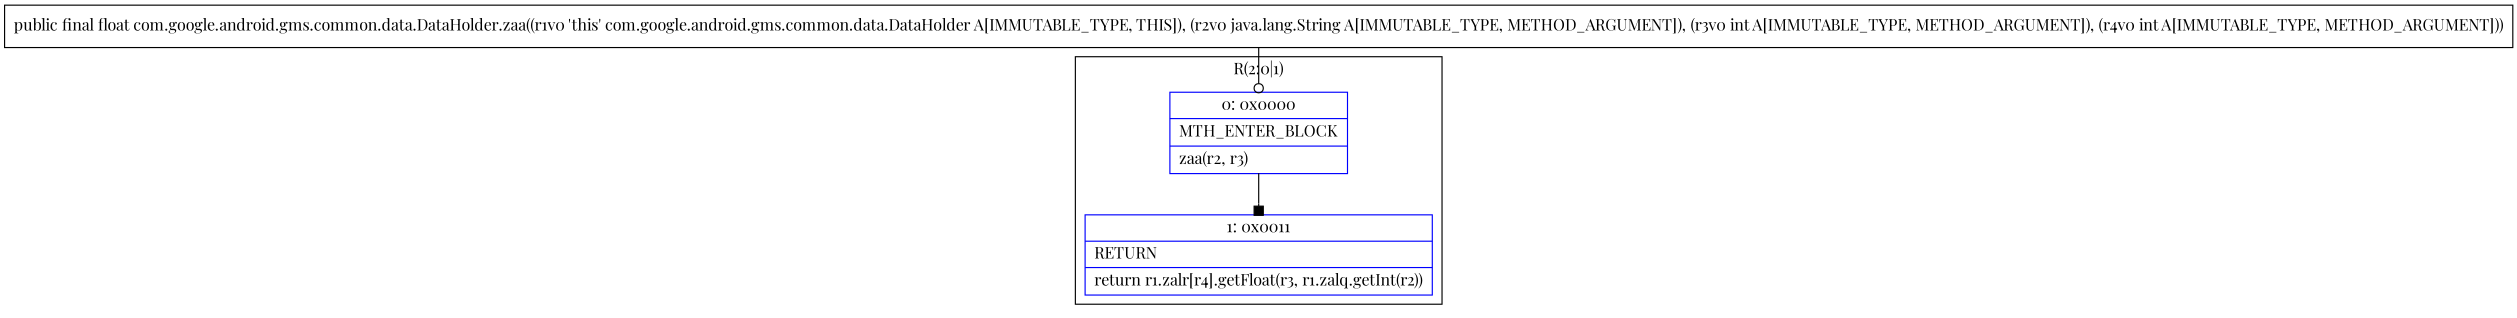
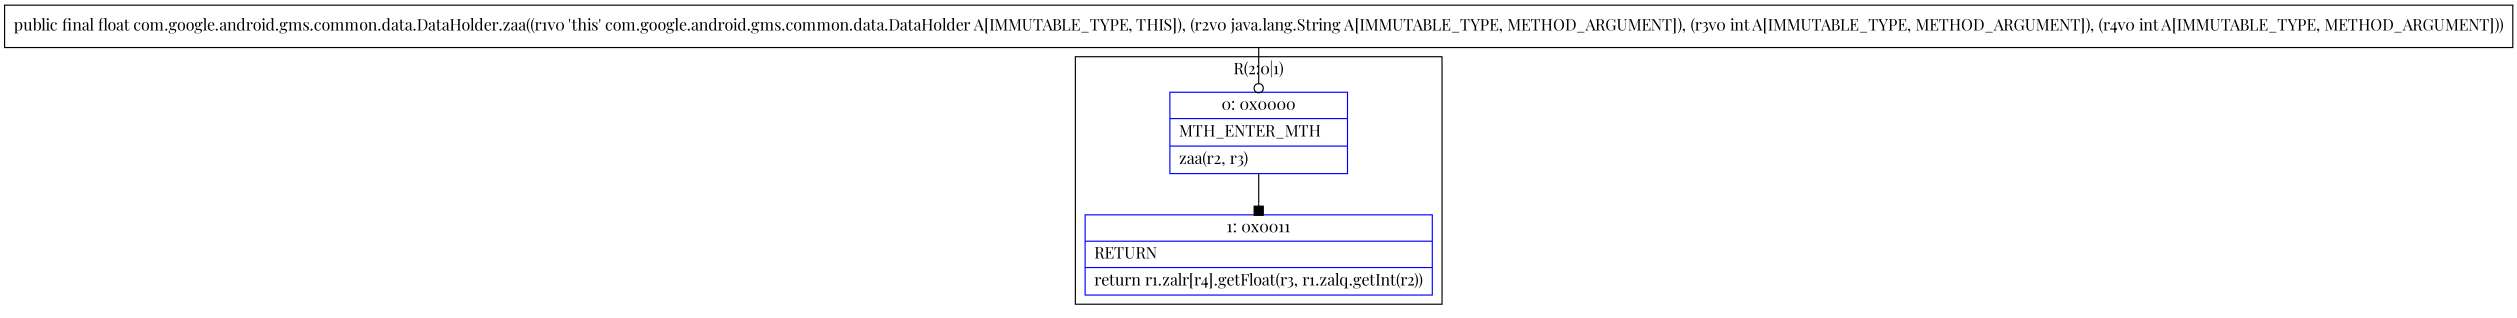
node "0: 0x0000": text "MTH_ENTER_BLOCK" -> "MTH_ENTER_MTH"
